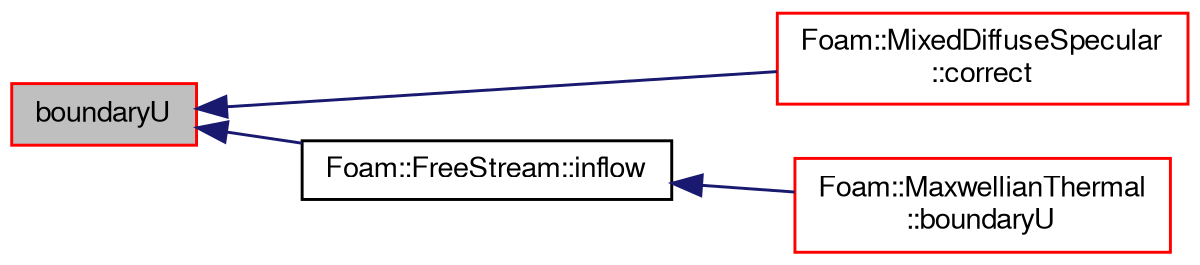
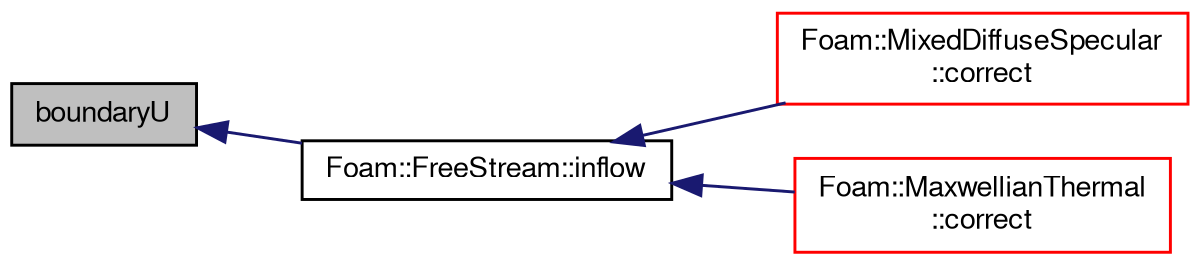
edge "Foam::MixedDiffuseSpecular ::correct" -> "boundaryU": now "Foam::MixedDiffuseSpecular ::correct" -> "Foam::FreeStream::inflow"
node "boundaryU": color red -> black
node "Foam::MaxwellianThermal ::boundaryU": label "Foam::MaxwellianThermal ::boundaryU" -> "Foam::MaxwellianThermal ::correct"
